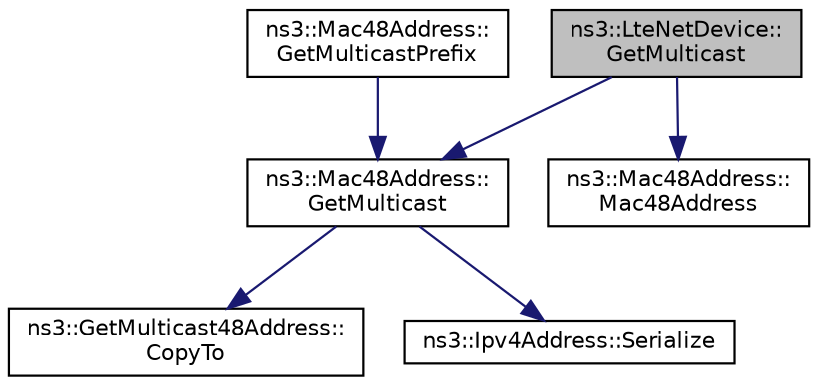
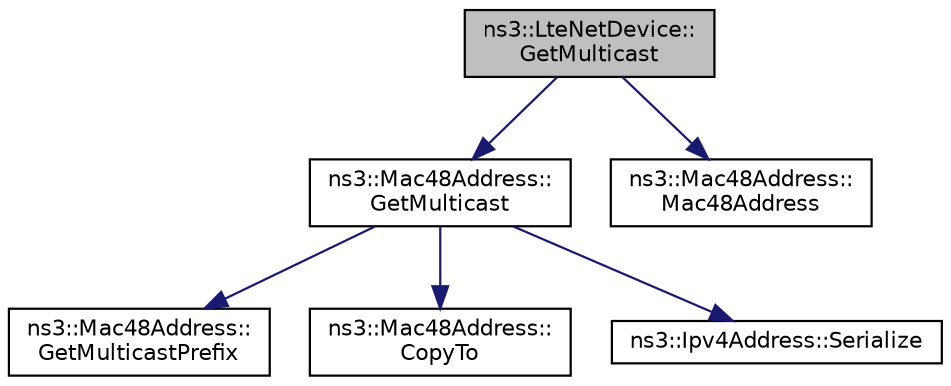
edge "ns3::Mac48Address:: GetMulticastPrefix" -> "ns3::Mac48Address:: GetMulticast": reversed
node "ns3::GetMulticast48Address:: CopyTo": label "ns3::GetMulticast48Address:: CopyTo" -> "ns3::Mac48Address:: CopyTo"
